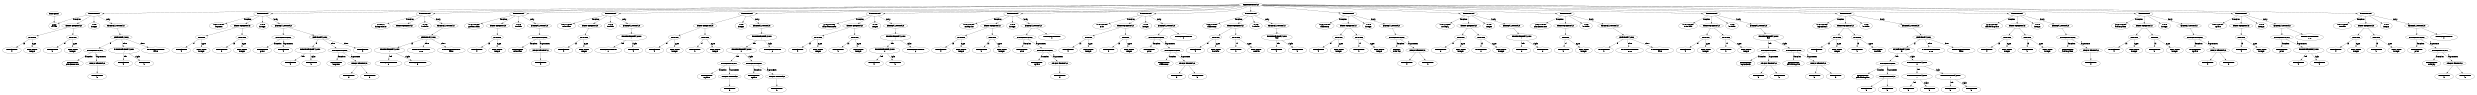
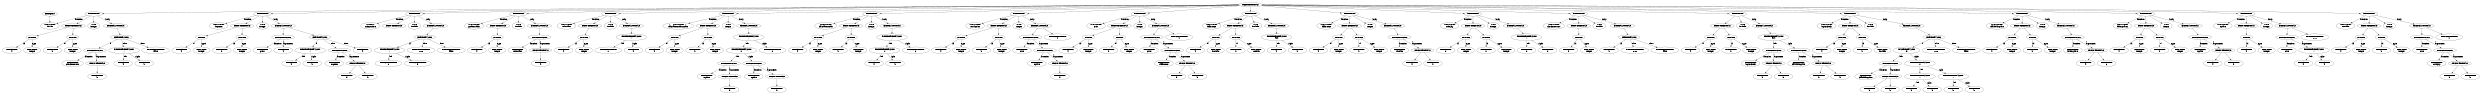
node "CALL divide": label "CALL divide" -> "IDENTIFIER divide"
node "IDENTIFIER calculate_meansquare": added
node "IDENTIFIER is_invalid": removed
node "BINARY subtract": label "BINARY subtract" -> "IDENTIFIER subtract"
node "IDENTIFIER c": added
